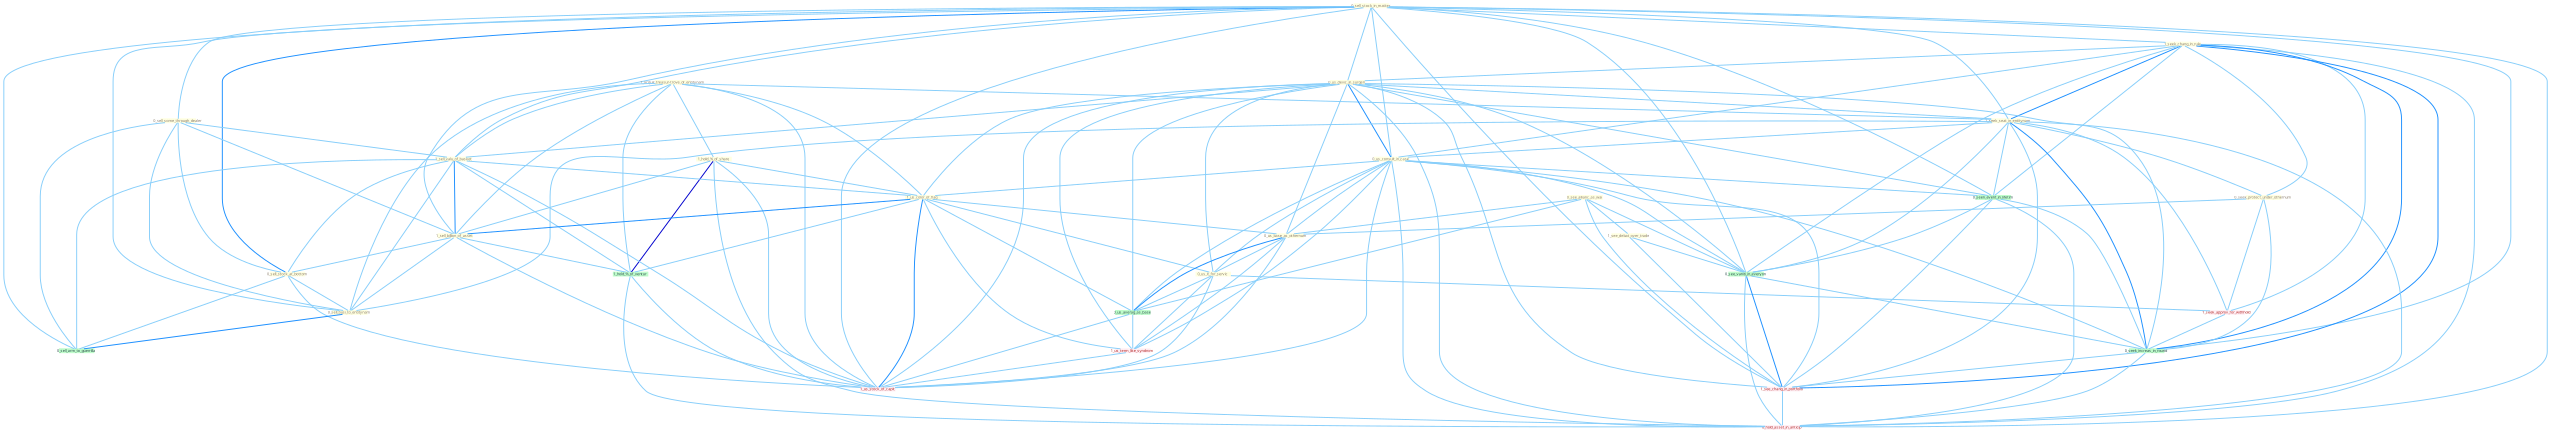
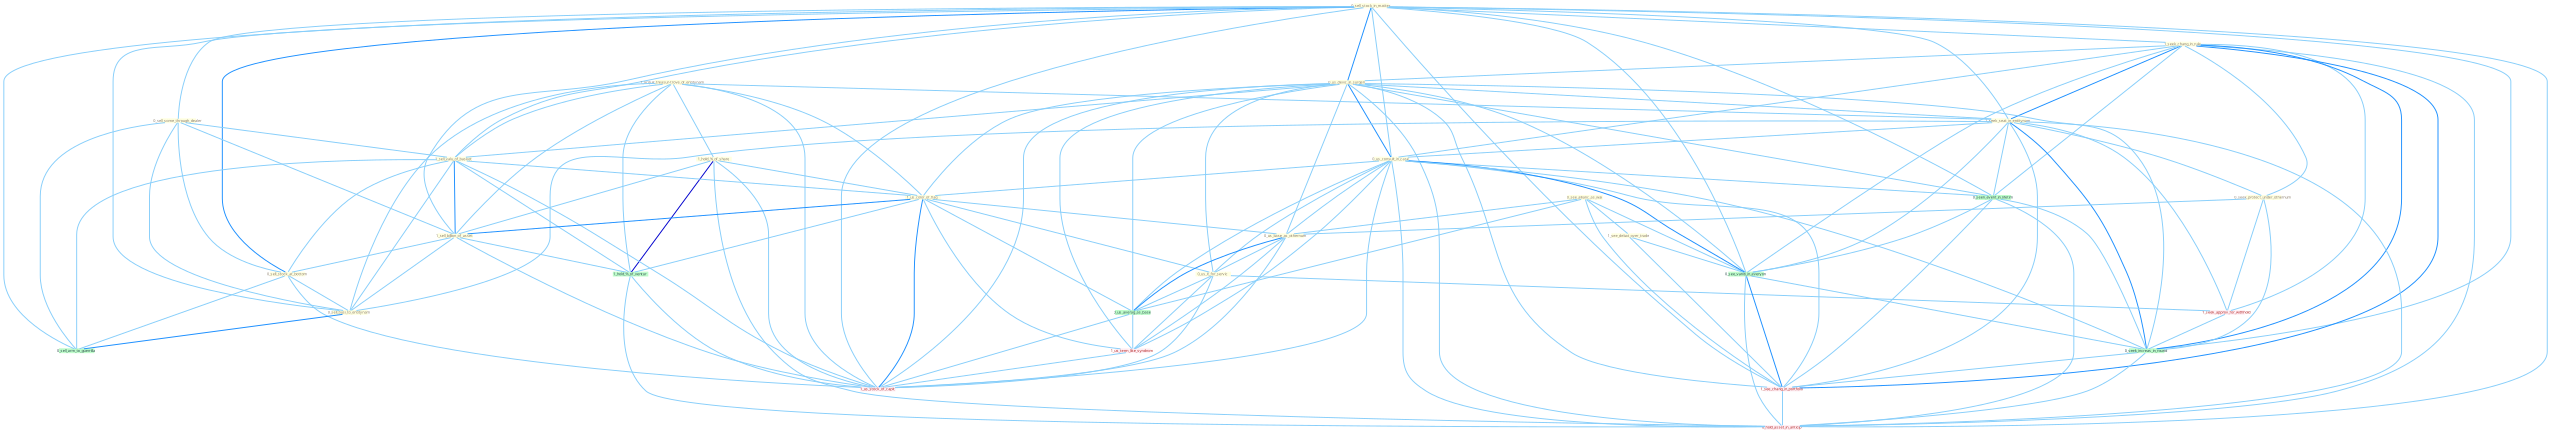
edge "0_sell_stock_in_matter" -- "0_us_devic_in_surgeri": color #87cefa -> #1e90ff
edge "0_us_consult_in_case" -- "0_see_vaniti_in_everyon": color #87cefa -> #1e90ff
